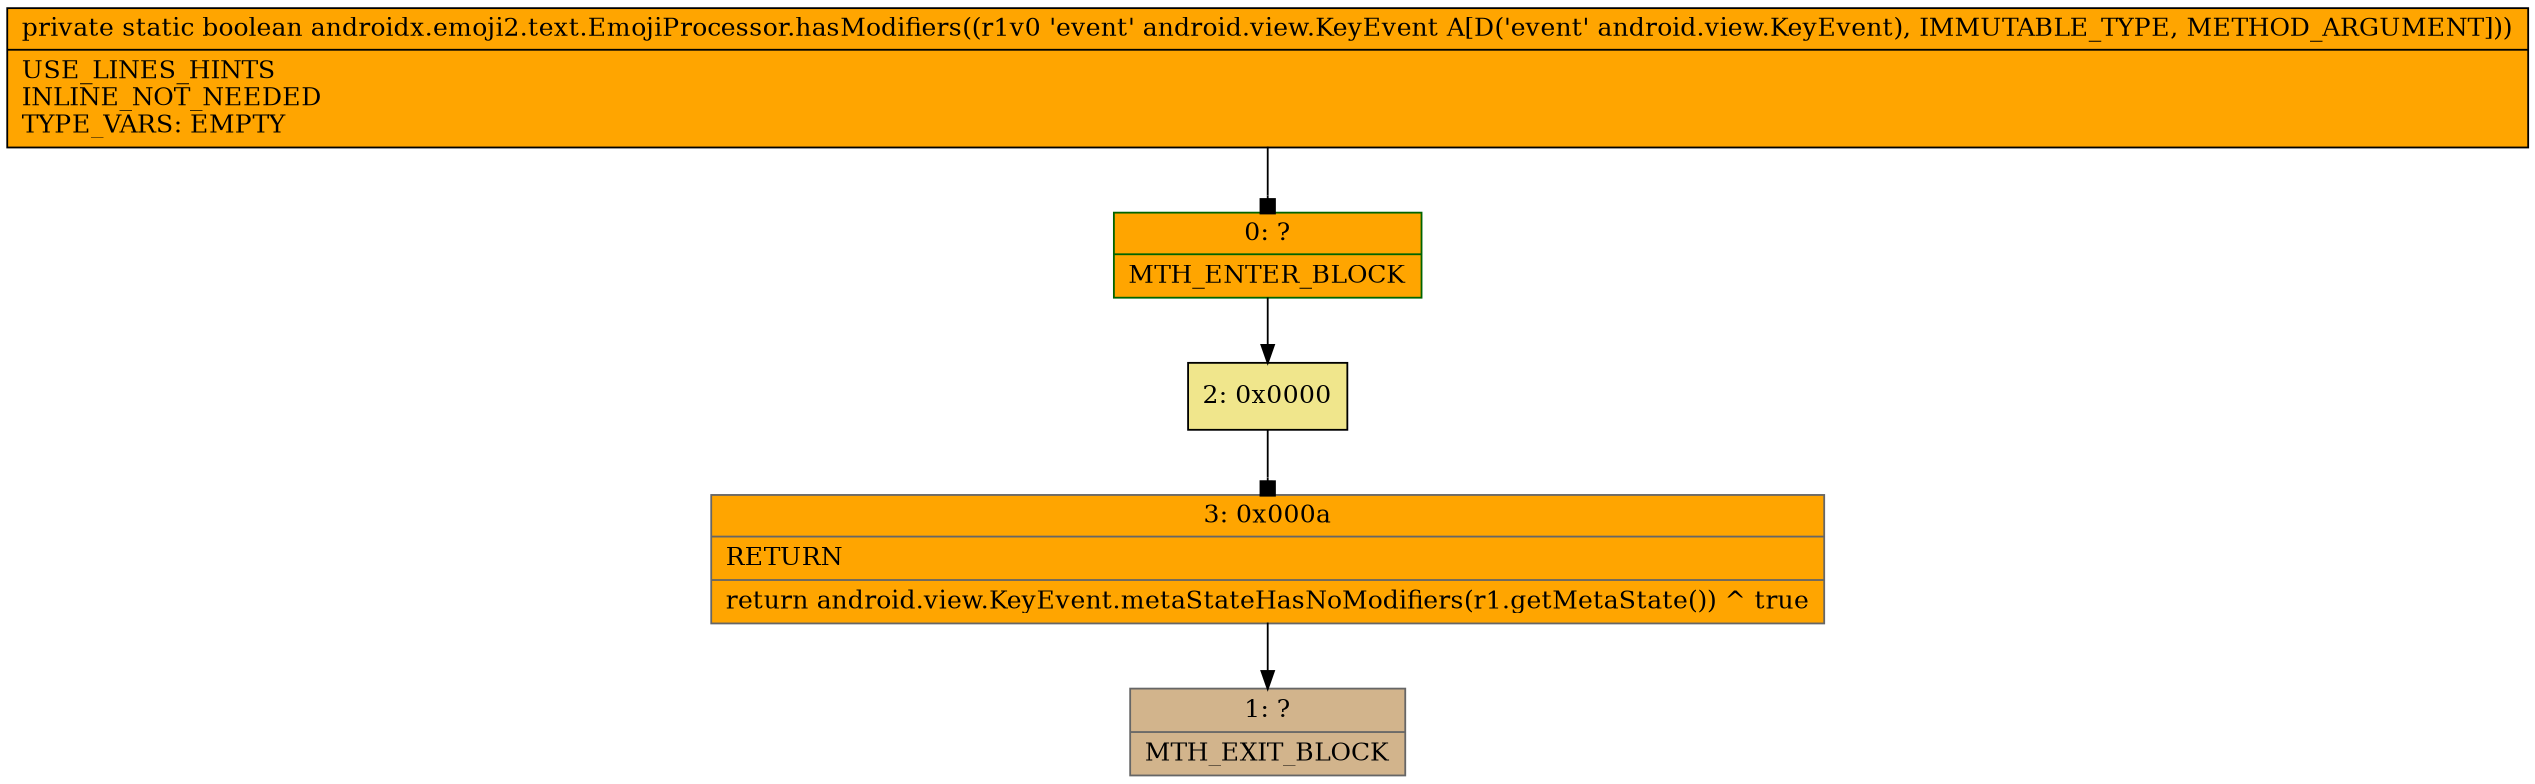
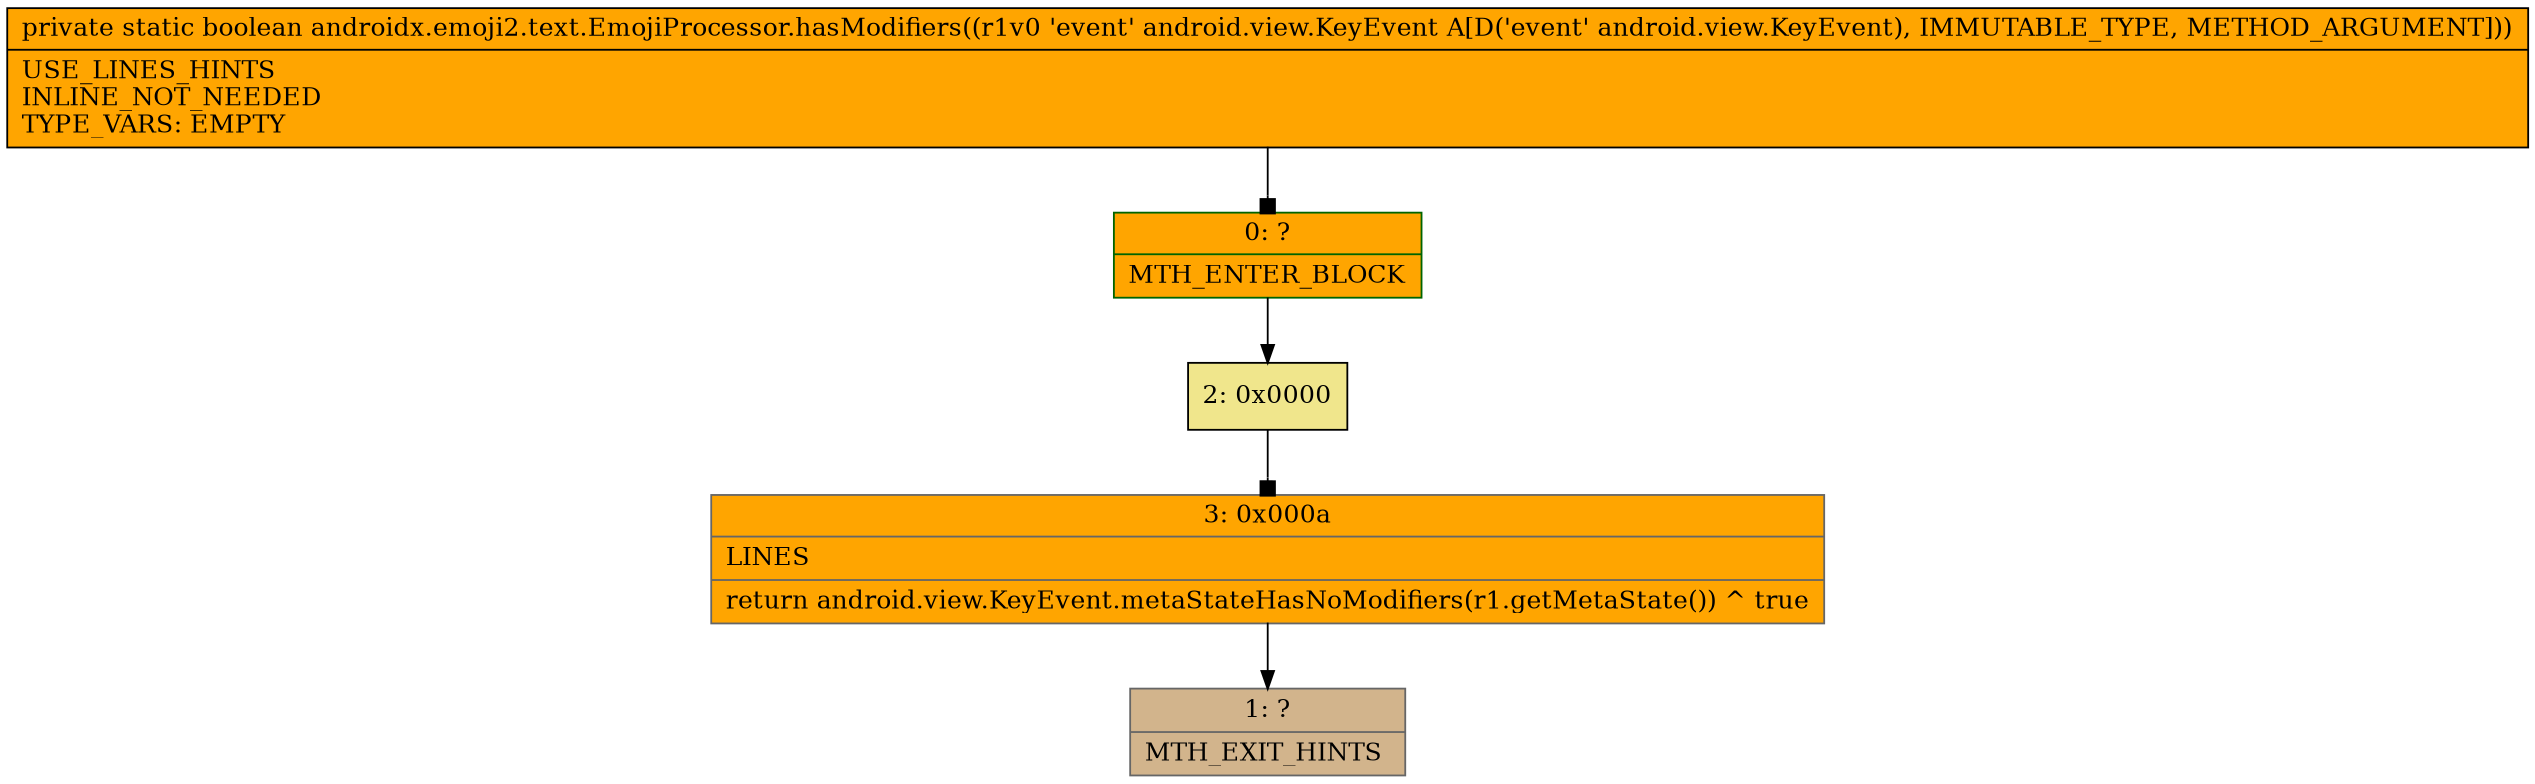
node "3: 0x000a": text "RETURN" -> "LINES"
node "1: ?": text "MTH_EXIT_BLOCK" -> "MTH_EXIT_HINTS"
